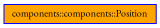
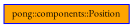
node "components::components::Position": label "components::components::Position" -> "pong::components::Position"
